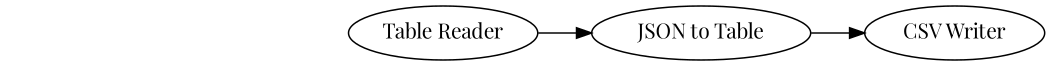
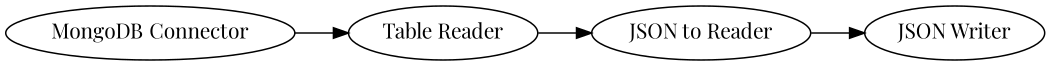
node "MongoDB Connector": added
node "JSON to Table": label "JSON to Table" -> "JSON to Reader"
node "CSV Writer": label "CSV Writer" -> "JSON Writer"
